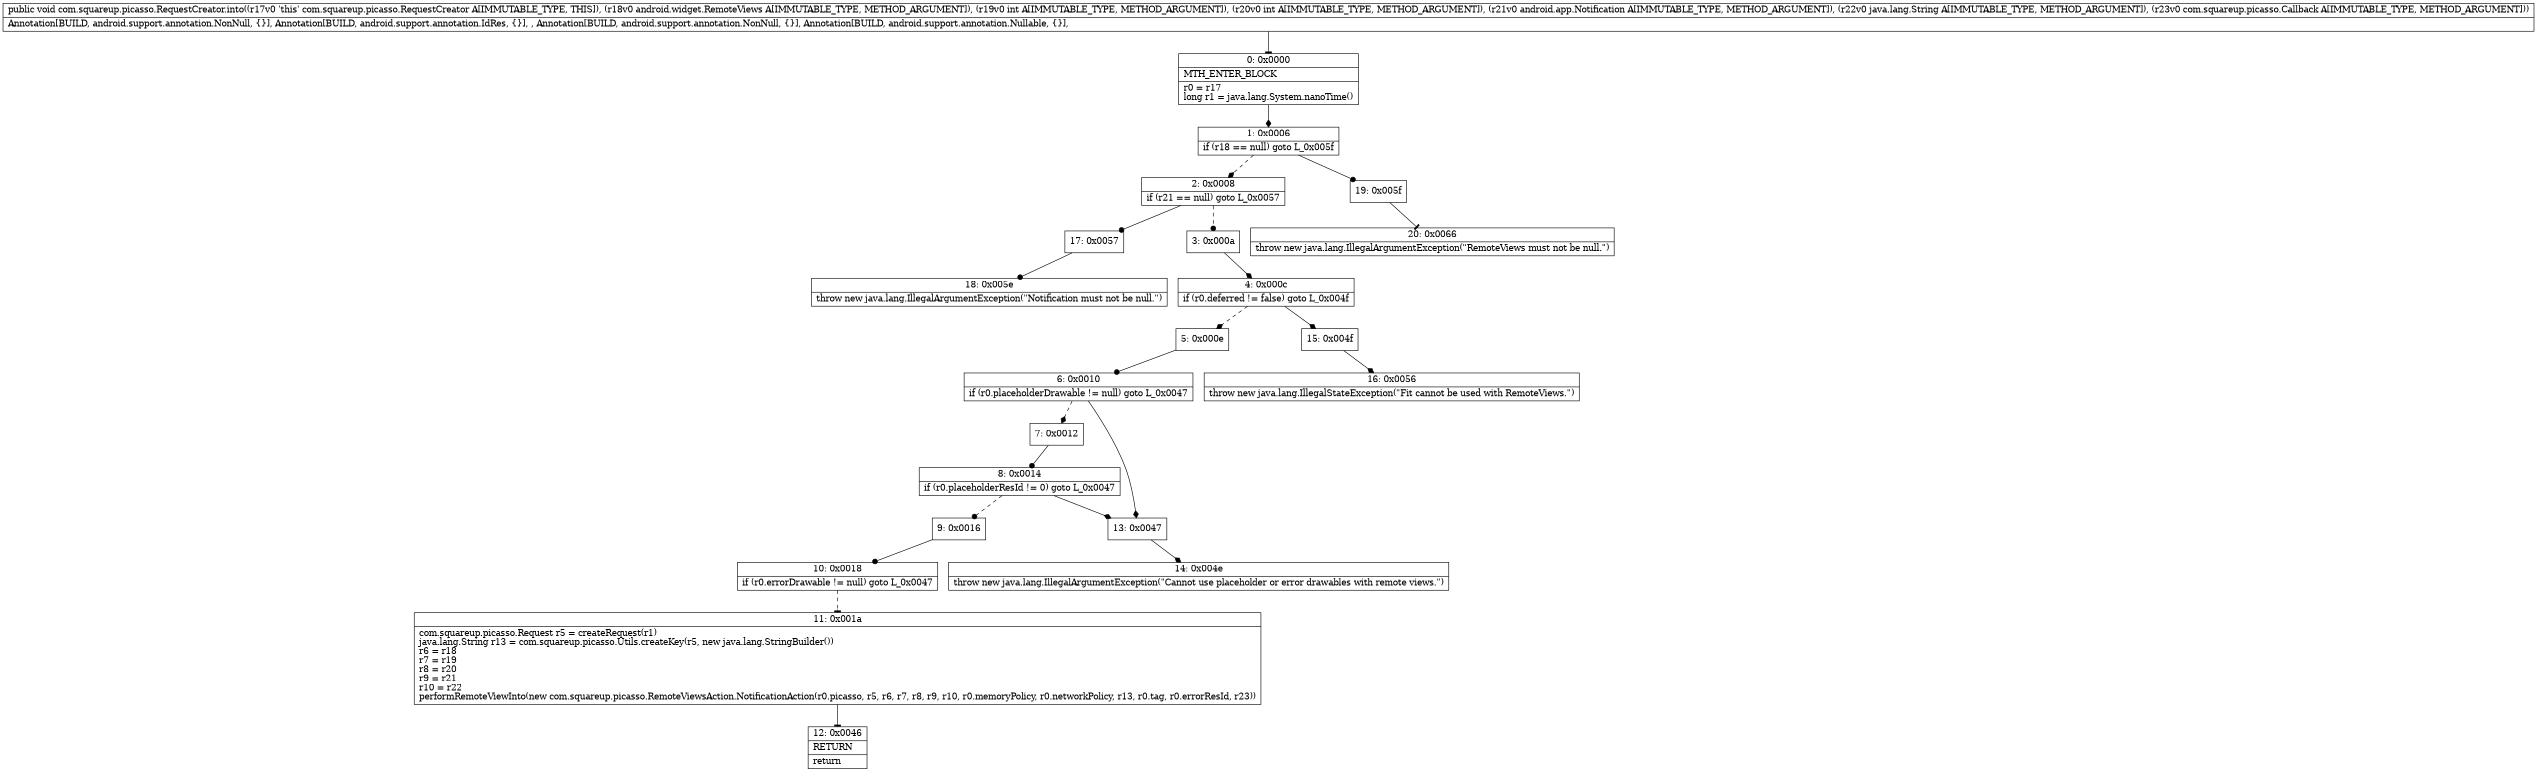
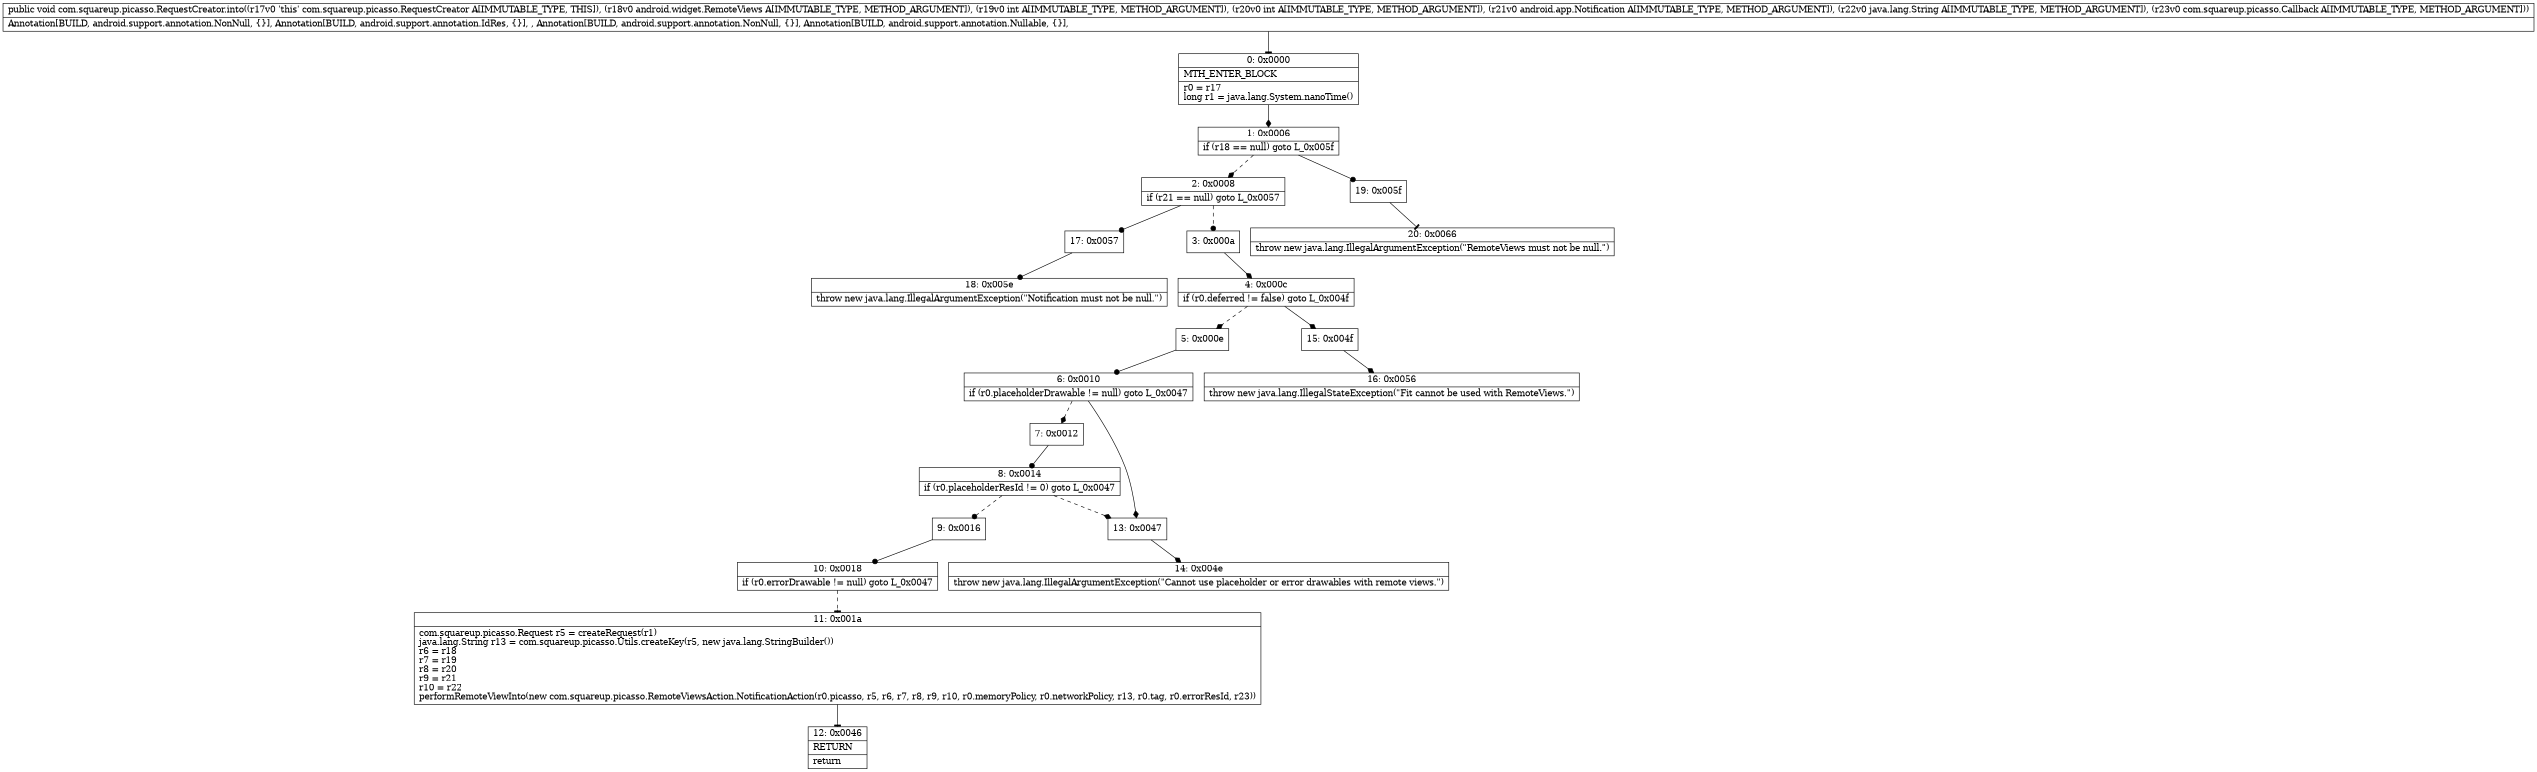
edge "8: 0x0014" -> "13: 0x0047": style solid -> dashed
